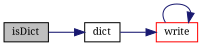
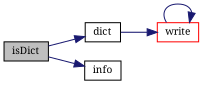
node "info": added
